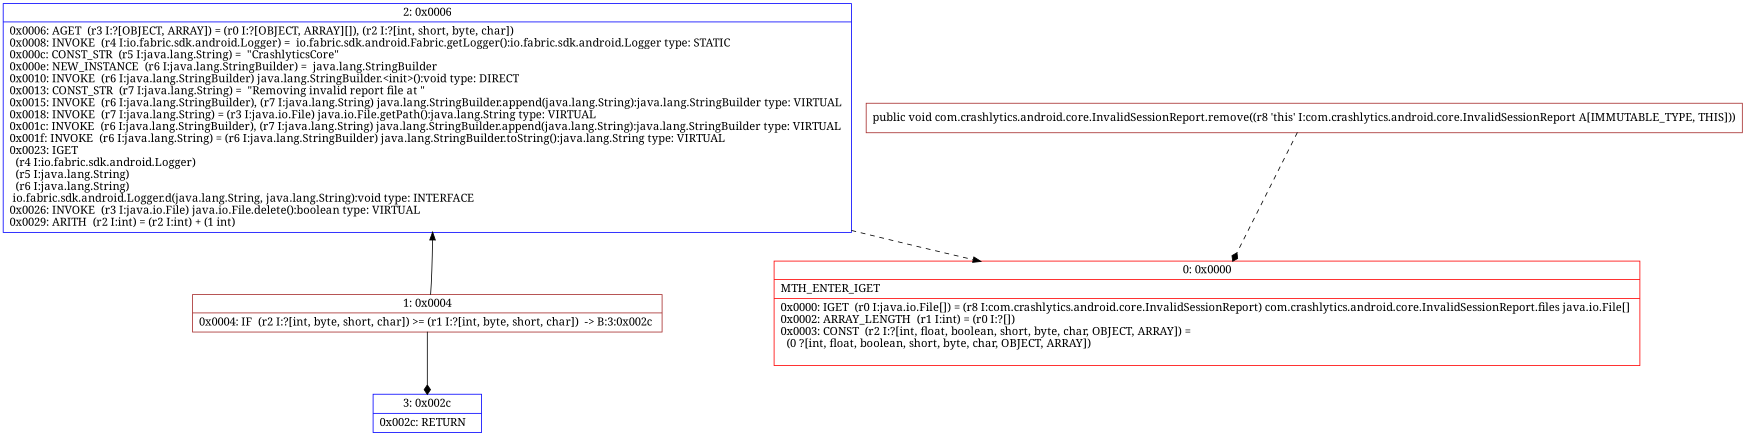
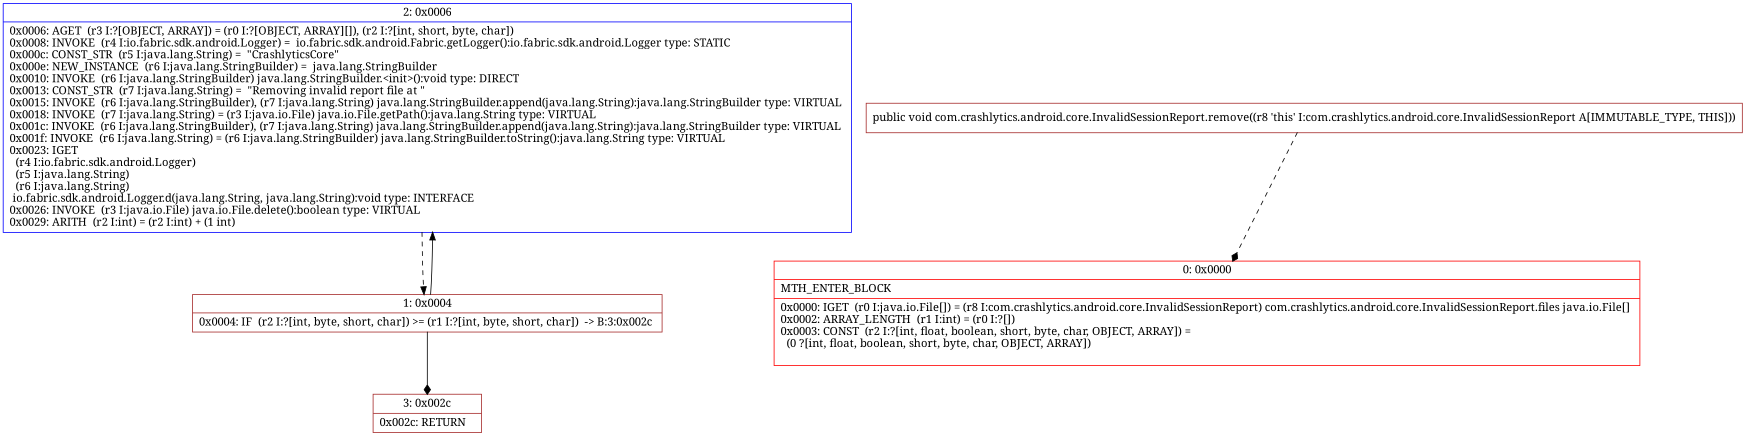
edge "2: 0x0006" -> "0: 0x0000": now "2: 0x0006" -> "1: 0x0004"
node "0: 0x0000": text "MTH_ENTER_IGET" -> "MTH_ENTER_BLOCK"
node "3: 0x002c": color blue -> brown
